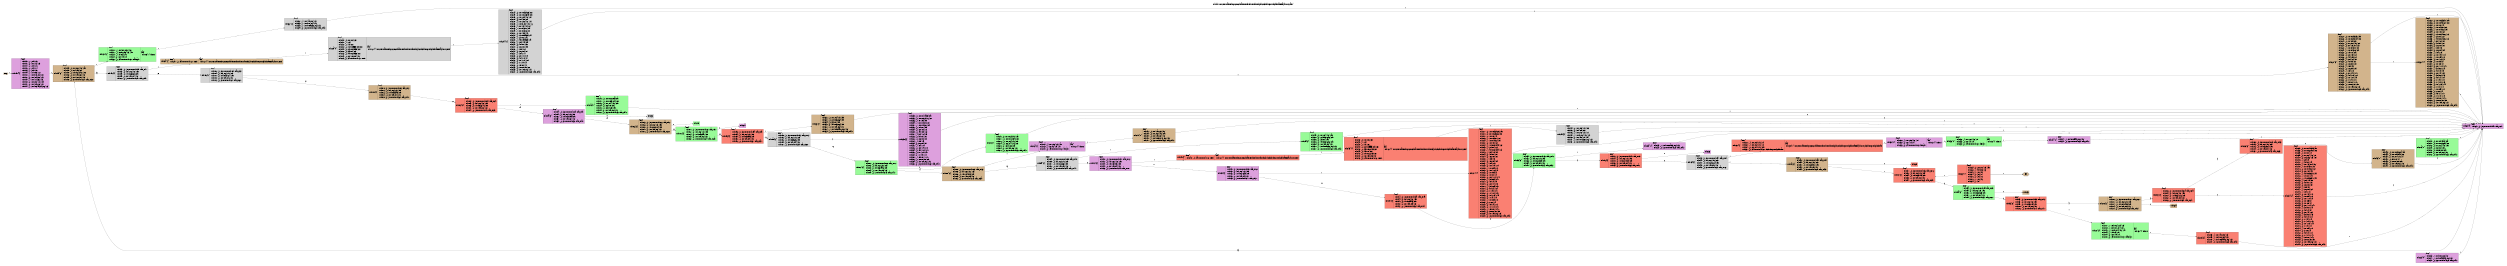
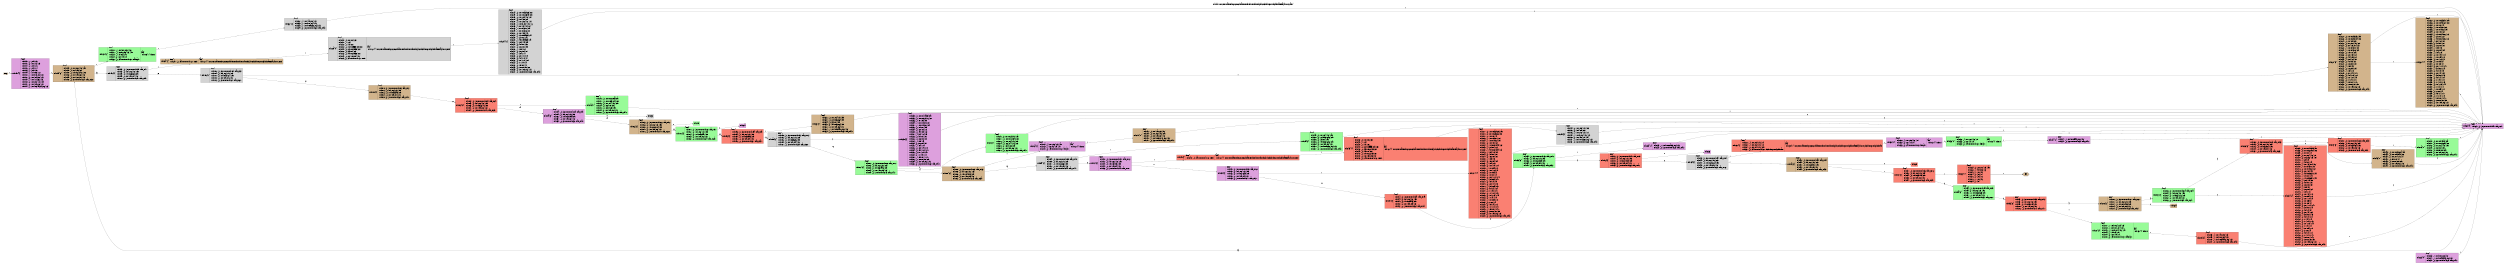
node "0x402057 [25]": added
edge "0x402669 [17]" -> "0x401fc1 [25]": reversed
node "0x402692": removed
node "0x402025 [25]": fillcolor salmon -> palegreen
